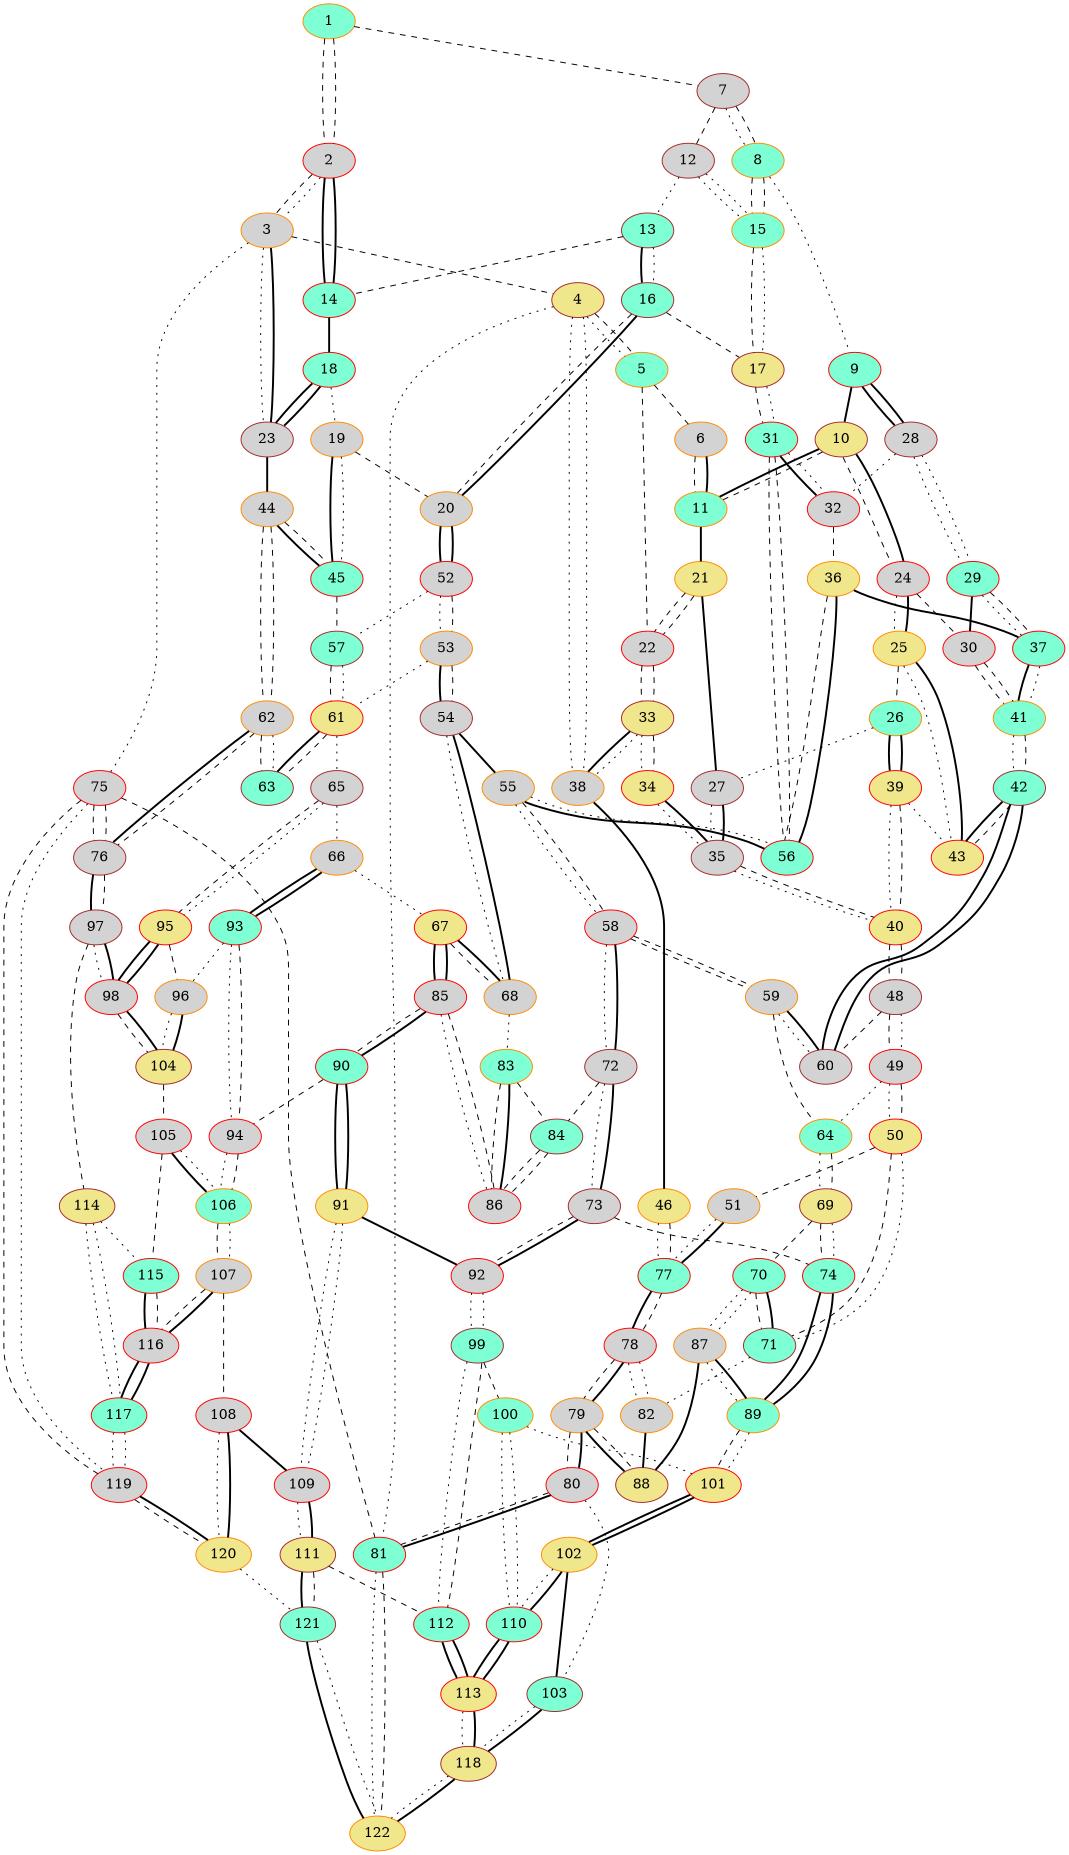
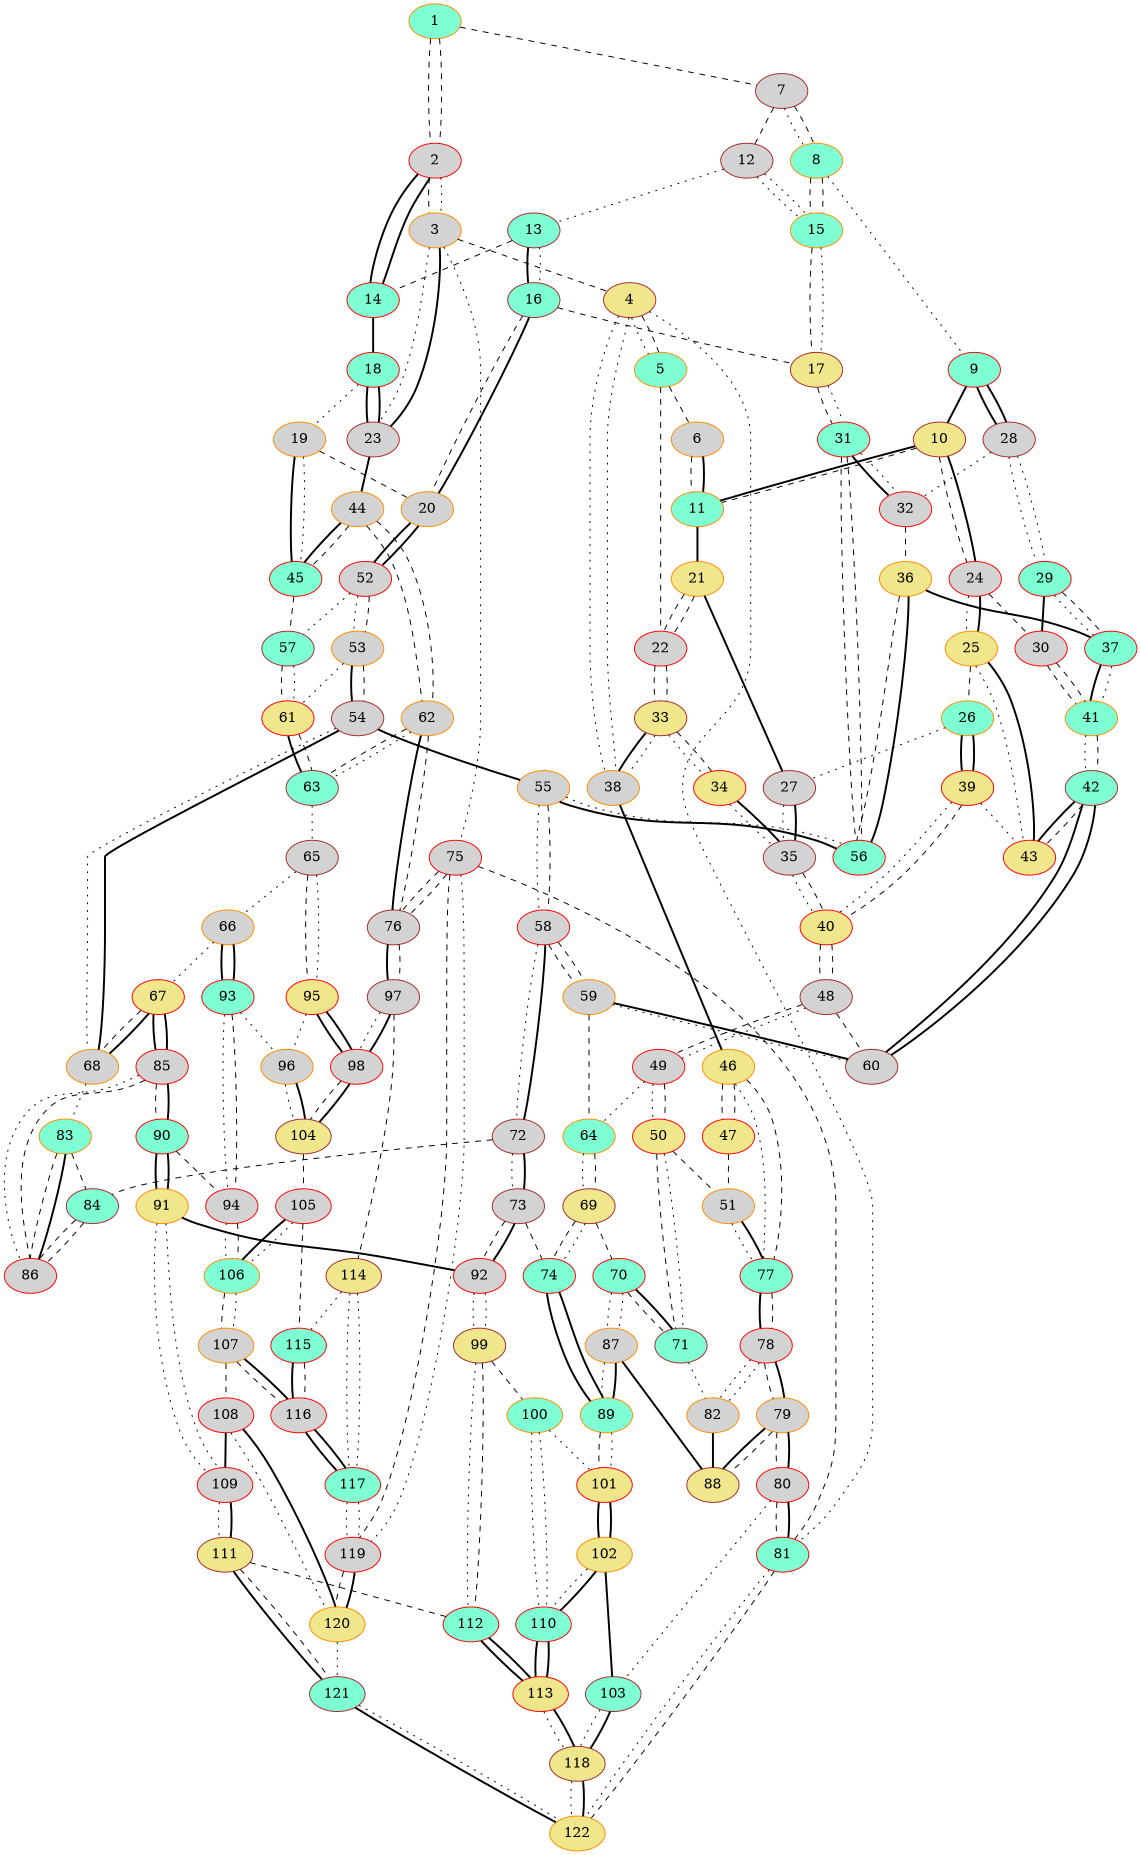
edge "61" -- "65": now "63" -- "65"
edge "95" -- "96": style dashed -> dotted
node "47": added
node "99": fillcolor aquamarine -> khaki
